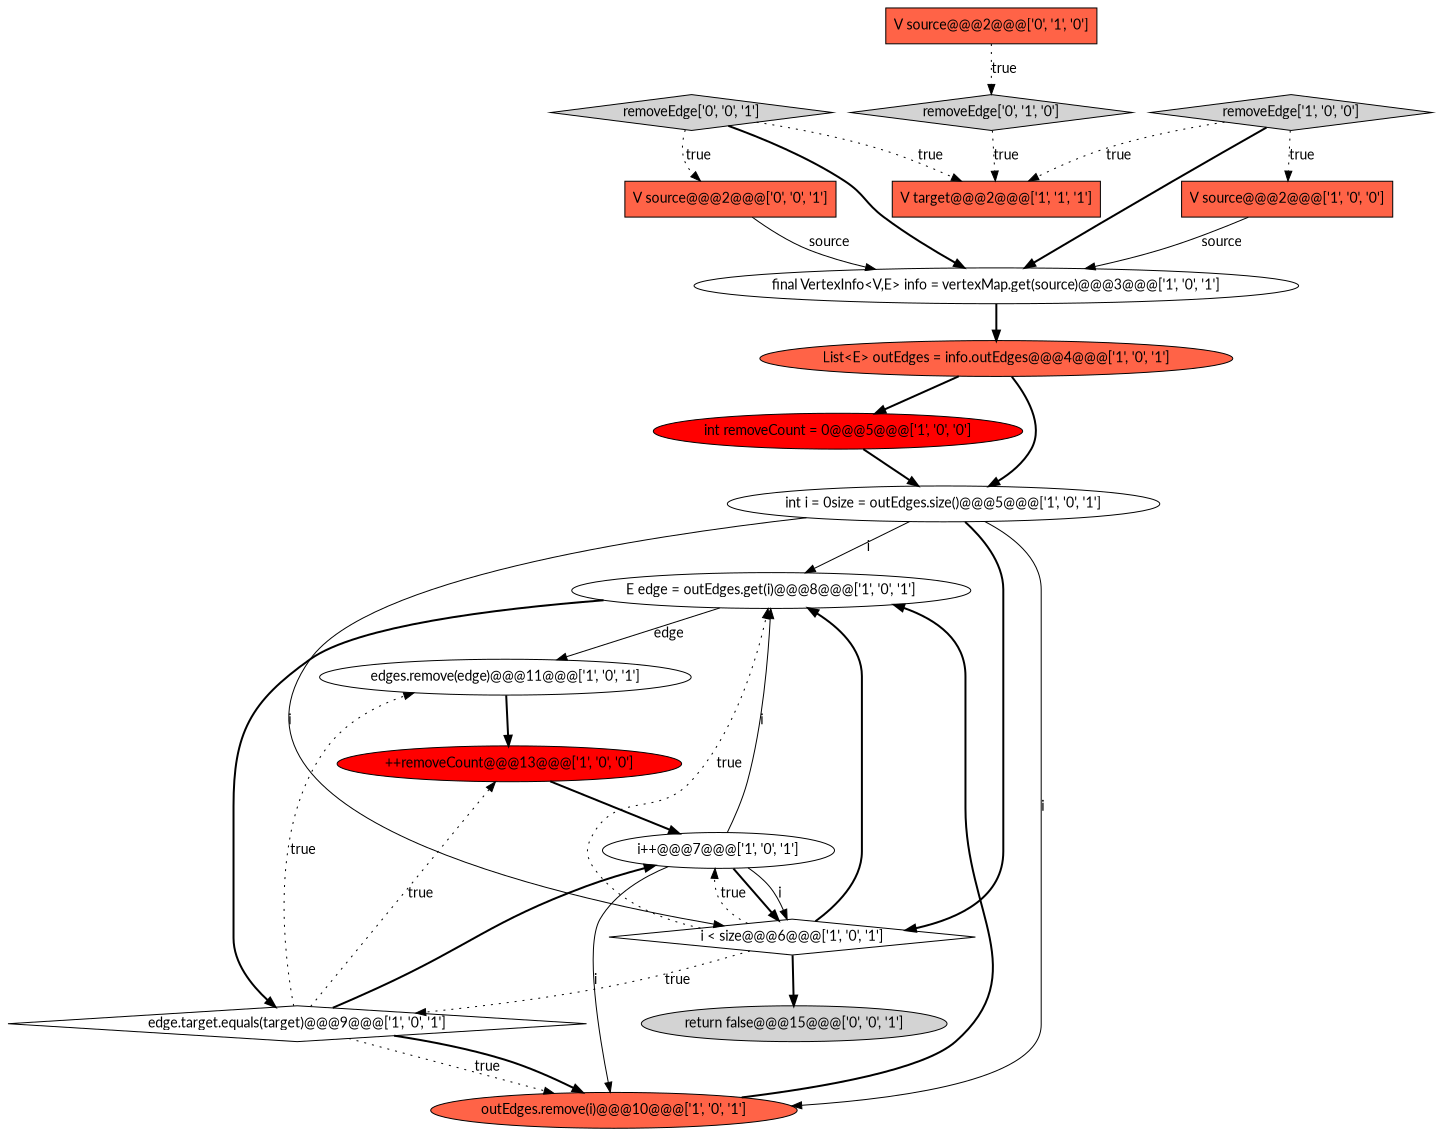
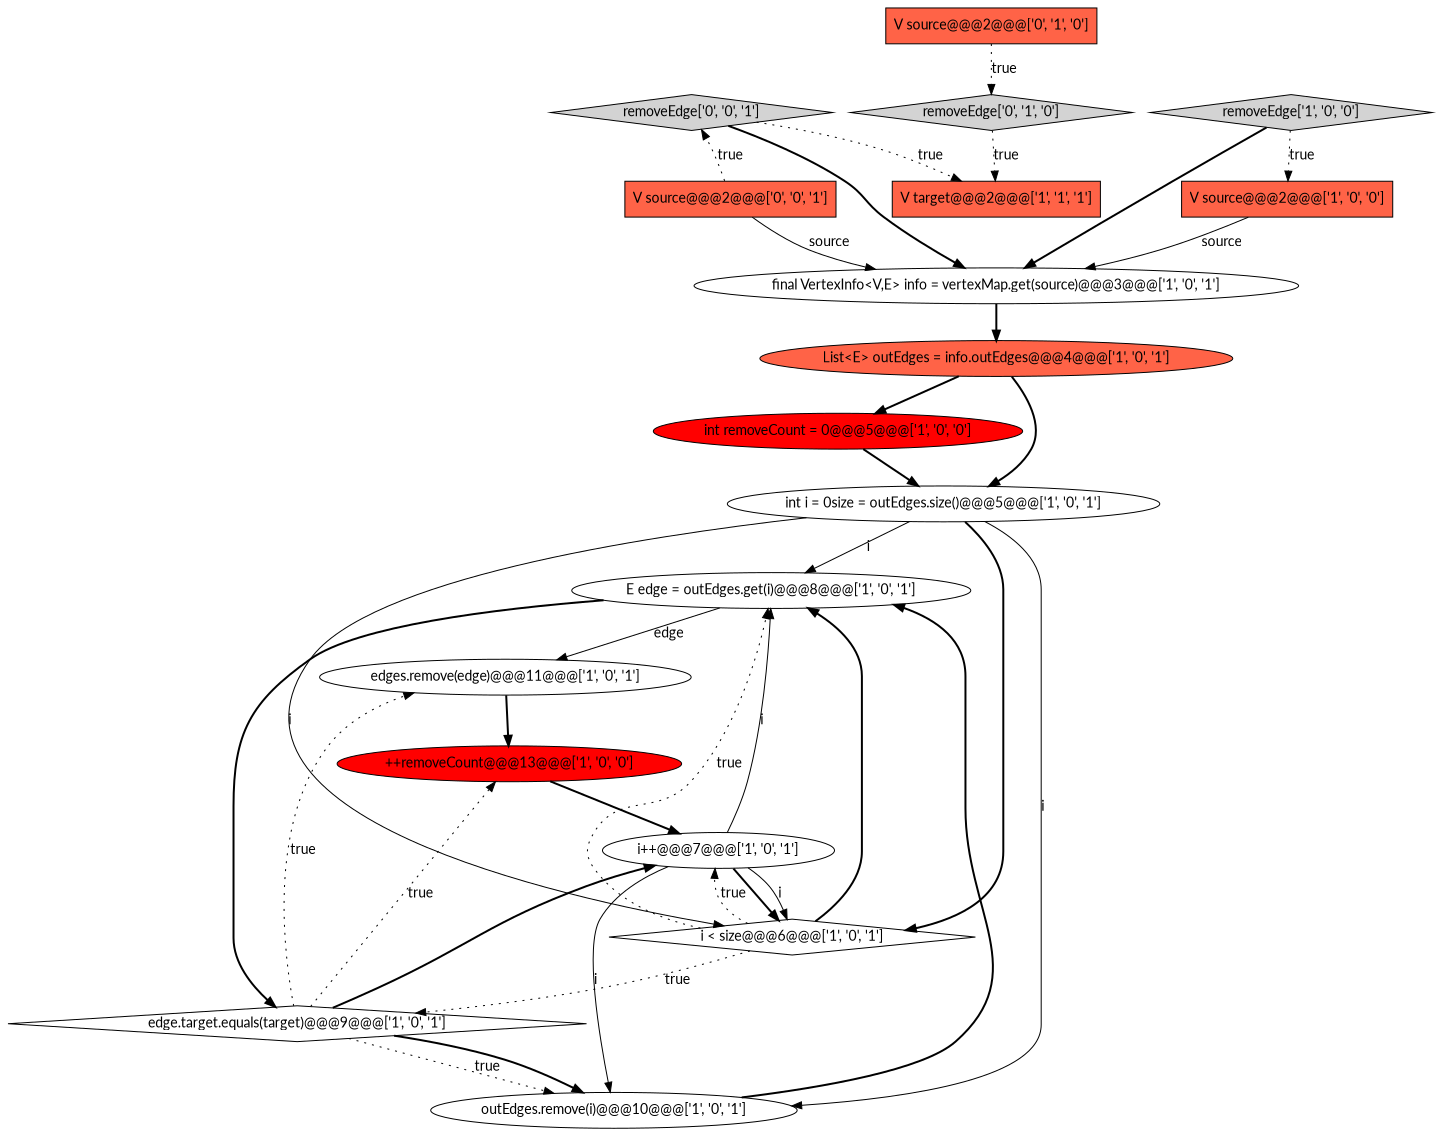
edge "removeEdge['1', '0', '0']" -> "V target@@@2@@@['1', '1', '1']": removed, label "true"
edge "removeEdge['0', '0', '1']" -> "V source@@@2@@@['0', '0', '1']": reversed
node "return false@@@15@@@['0', '0', '1']": removed
node "outEdges.remove(i)@@@10@@@['1', '0', '1']": fillcolor tomato -> white
